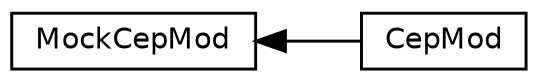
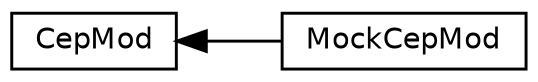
edge "CepMod" -> "MockCepMod": reversed
